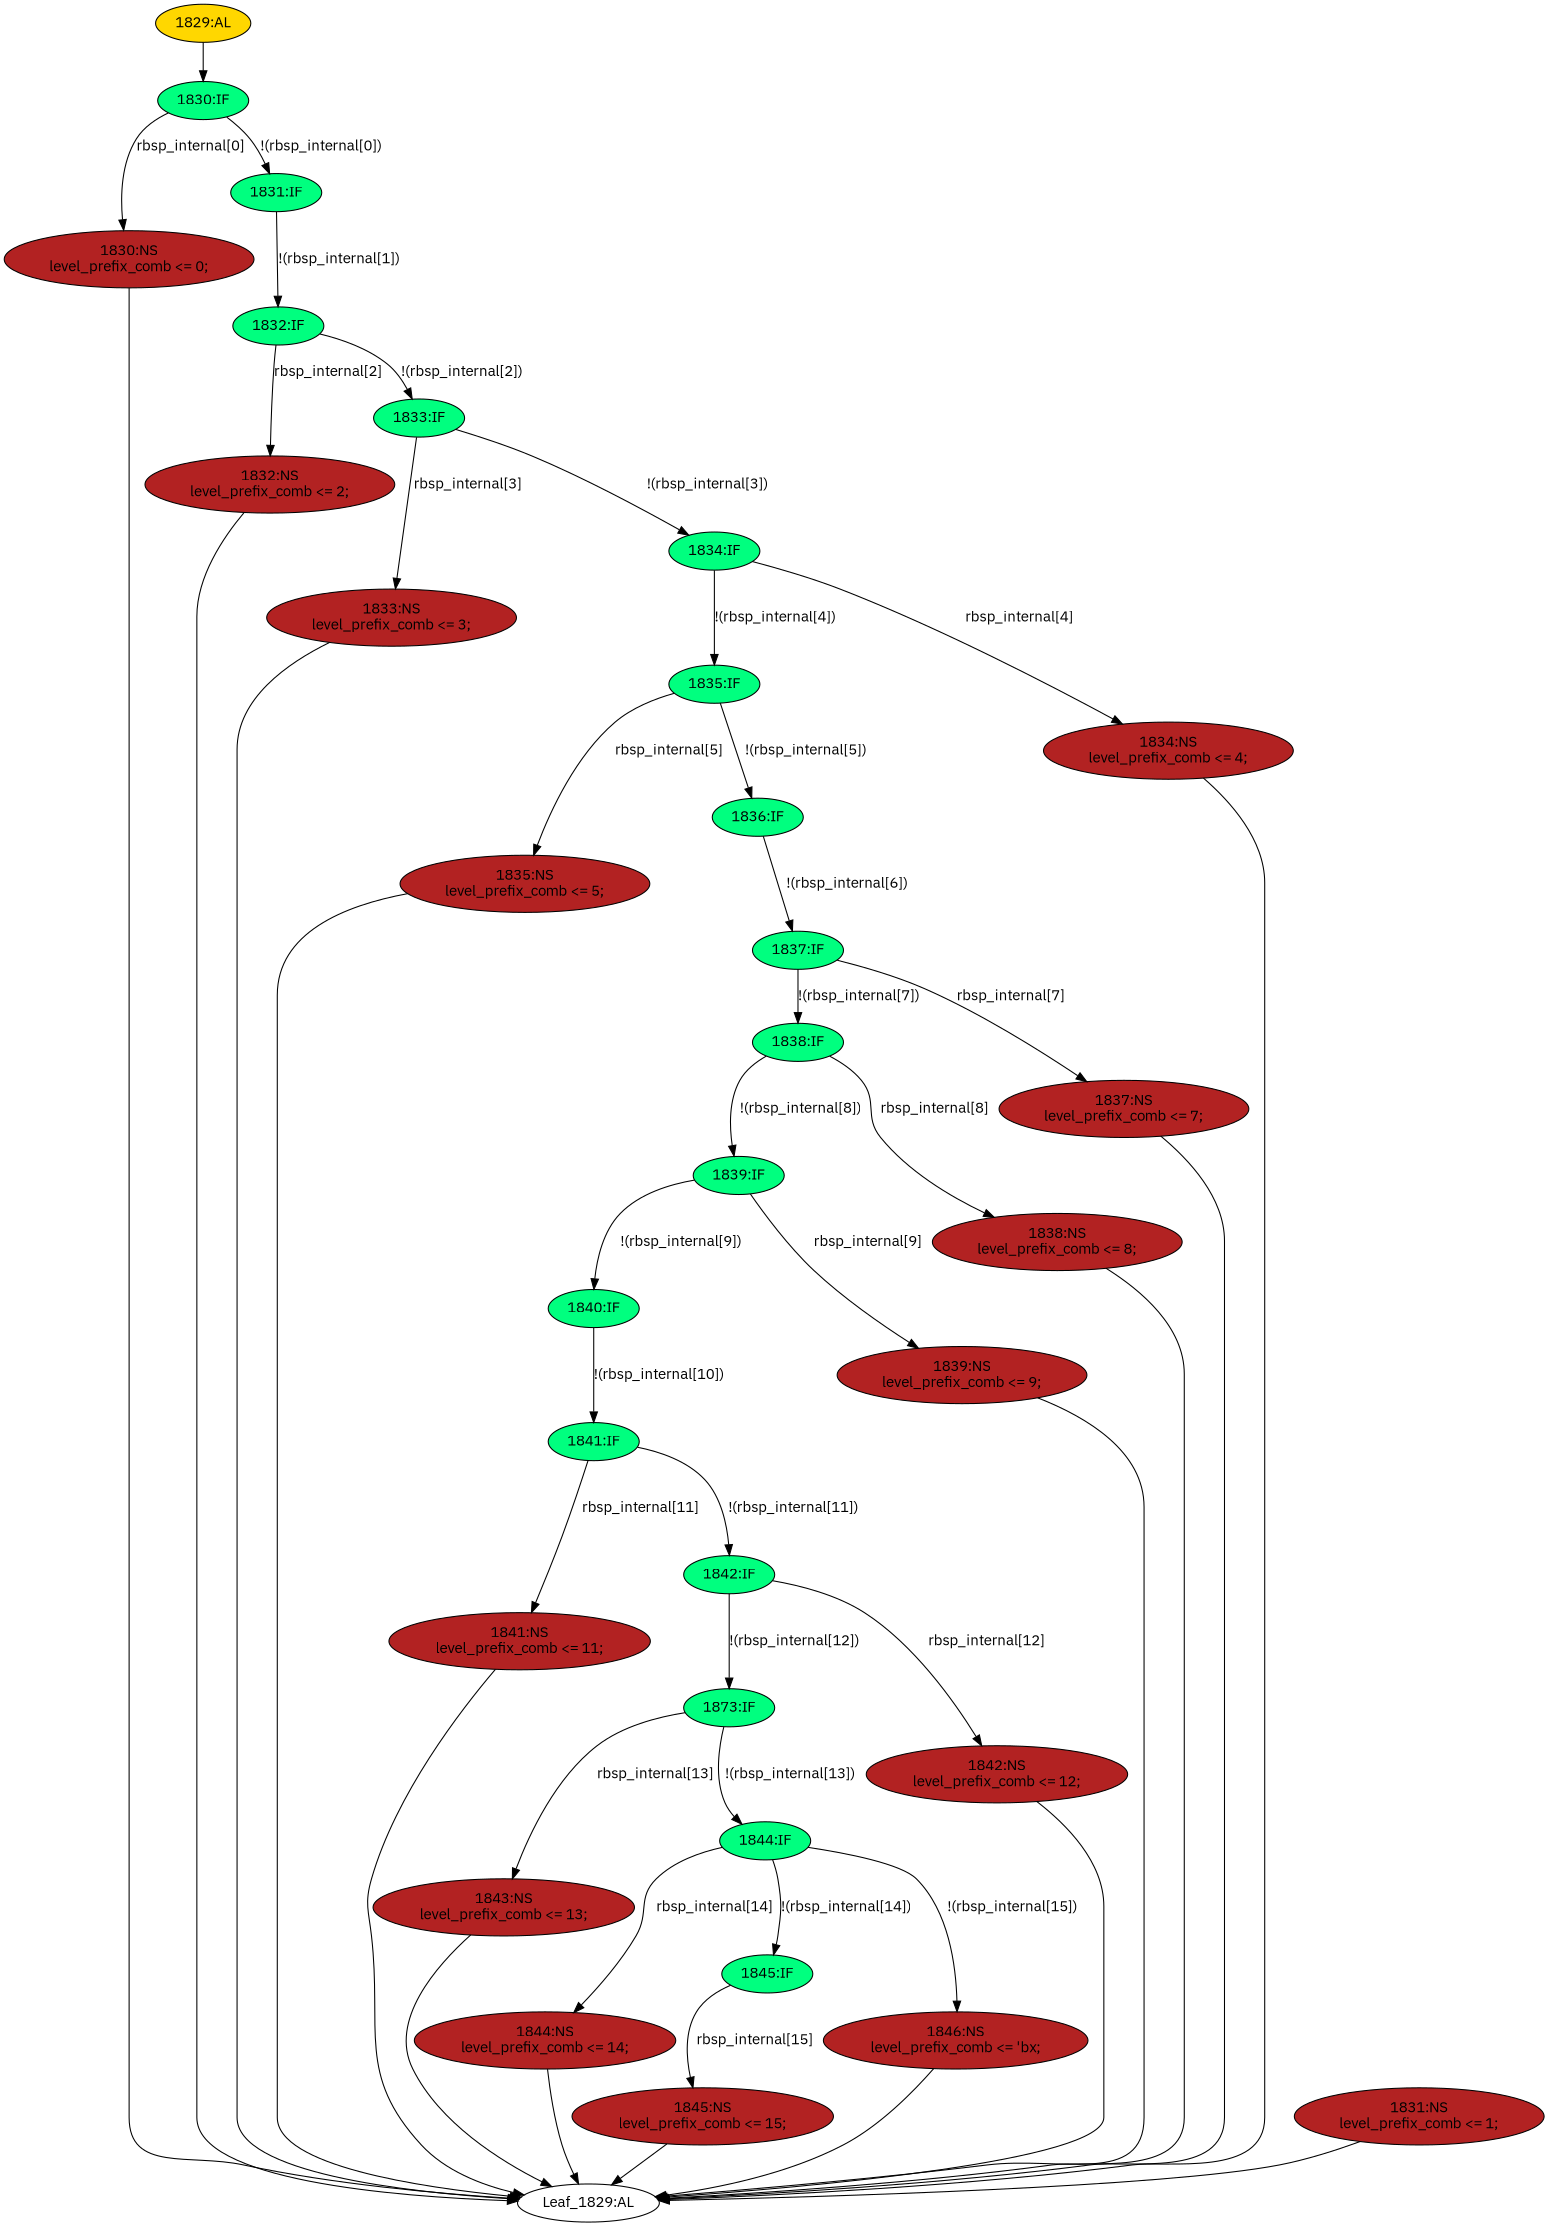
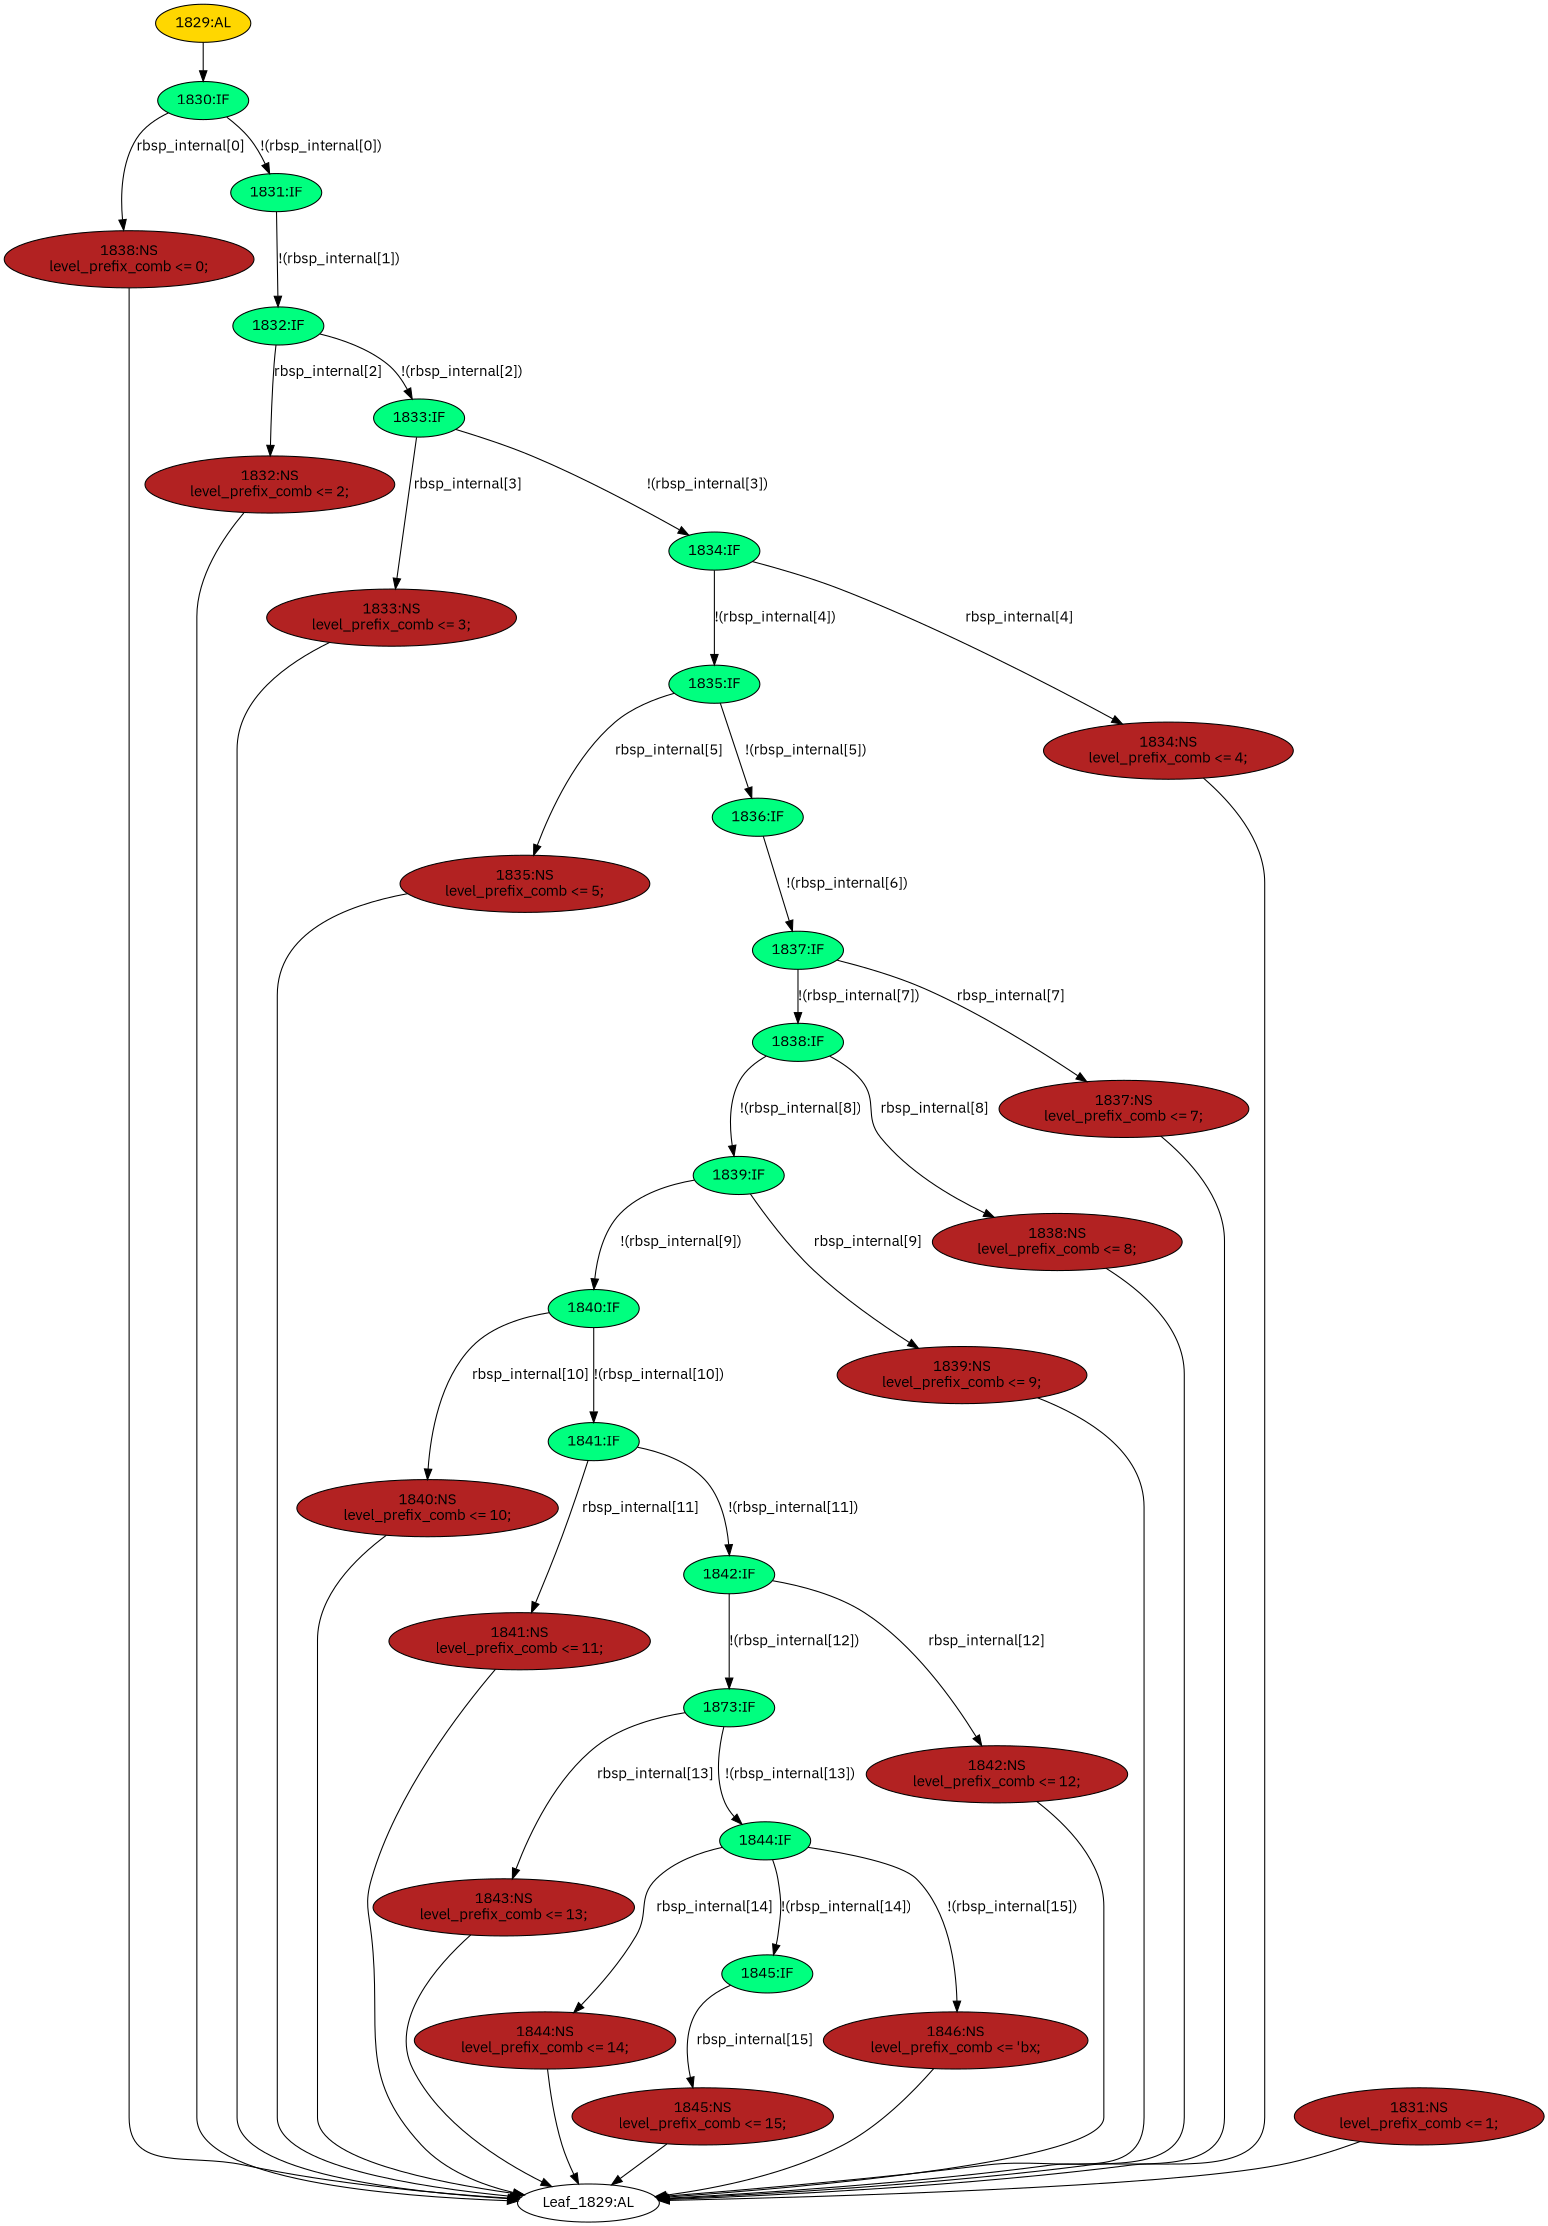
node "1830:NS level_prefix_comb <= 0;": label "1830:NS level_prefix_comb <= 0;" -> "1838:NS level_prefix_comb <= 0;"
node "1840:NS level_prefix_comb <= 10;": added
